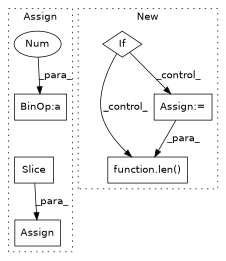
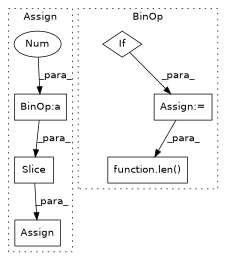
cluster "New": label "New" -> "BinOp"
edge "If" -> "Assign:=": label "_control_" -> "_para_"
edge "If" -> "function.len()": removed, label "_control_"
edge "BinOp:a" -> "Slice": added, label "_para_"
